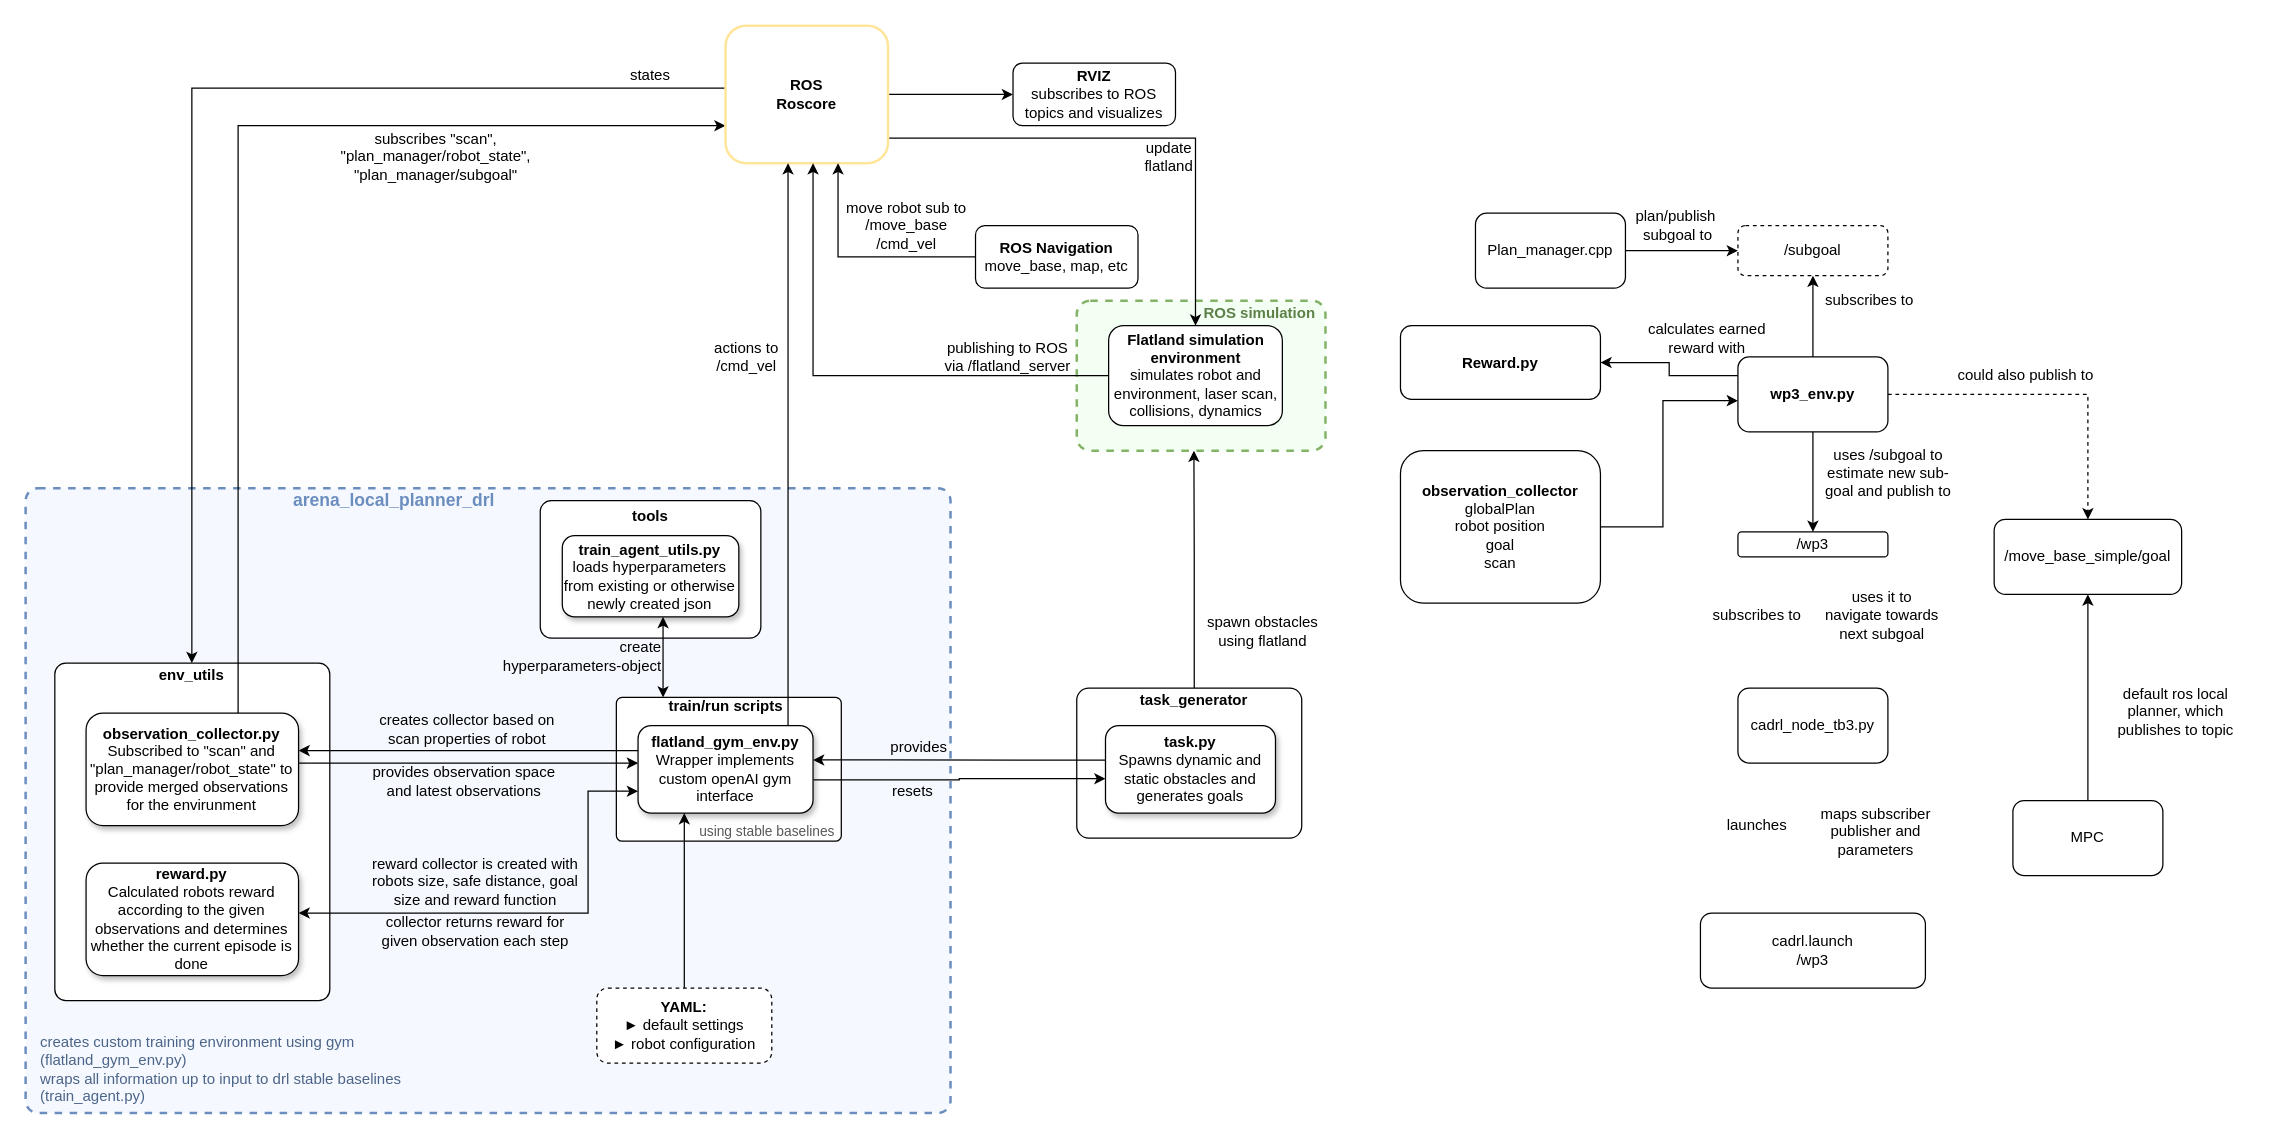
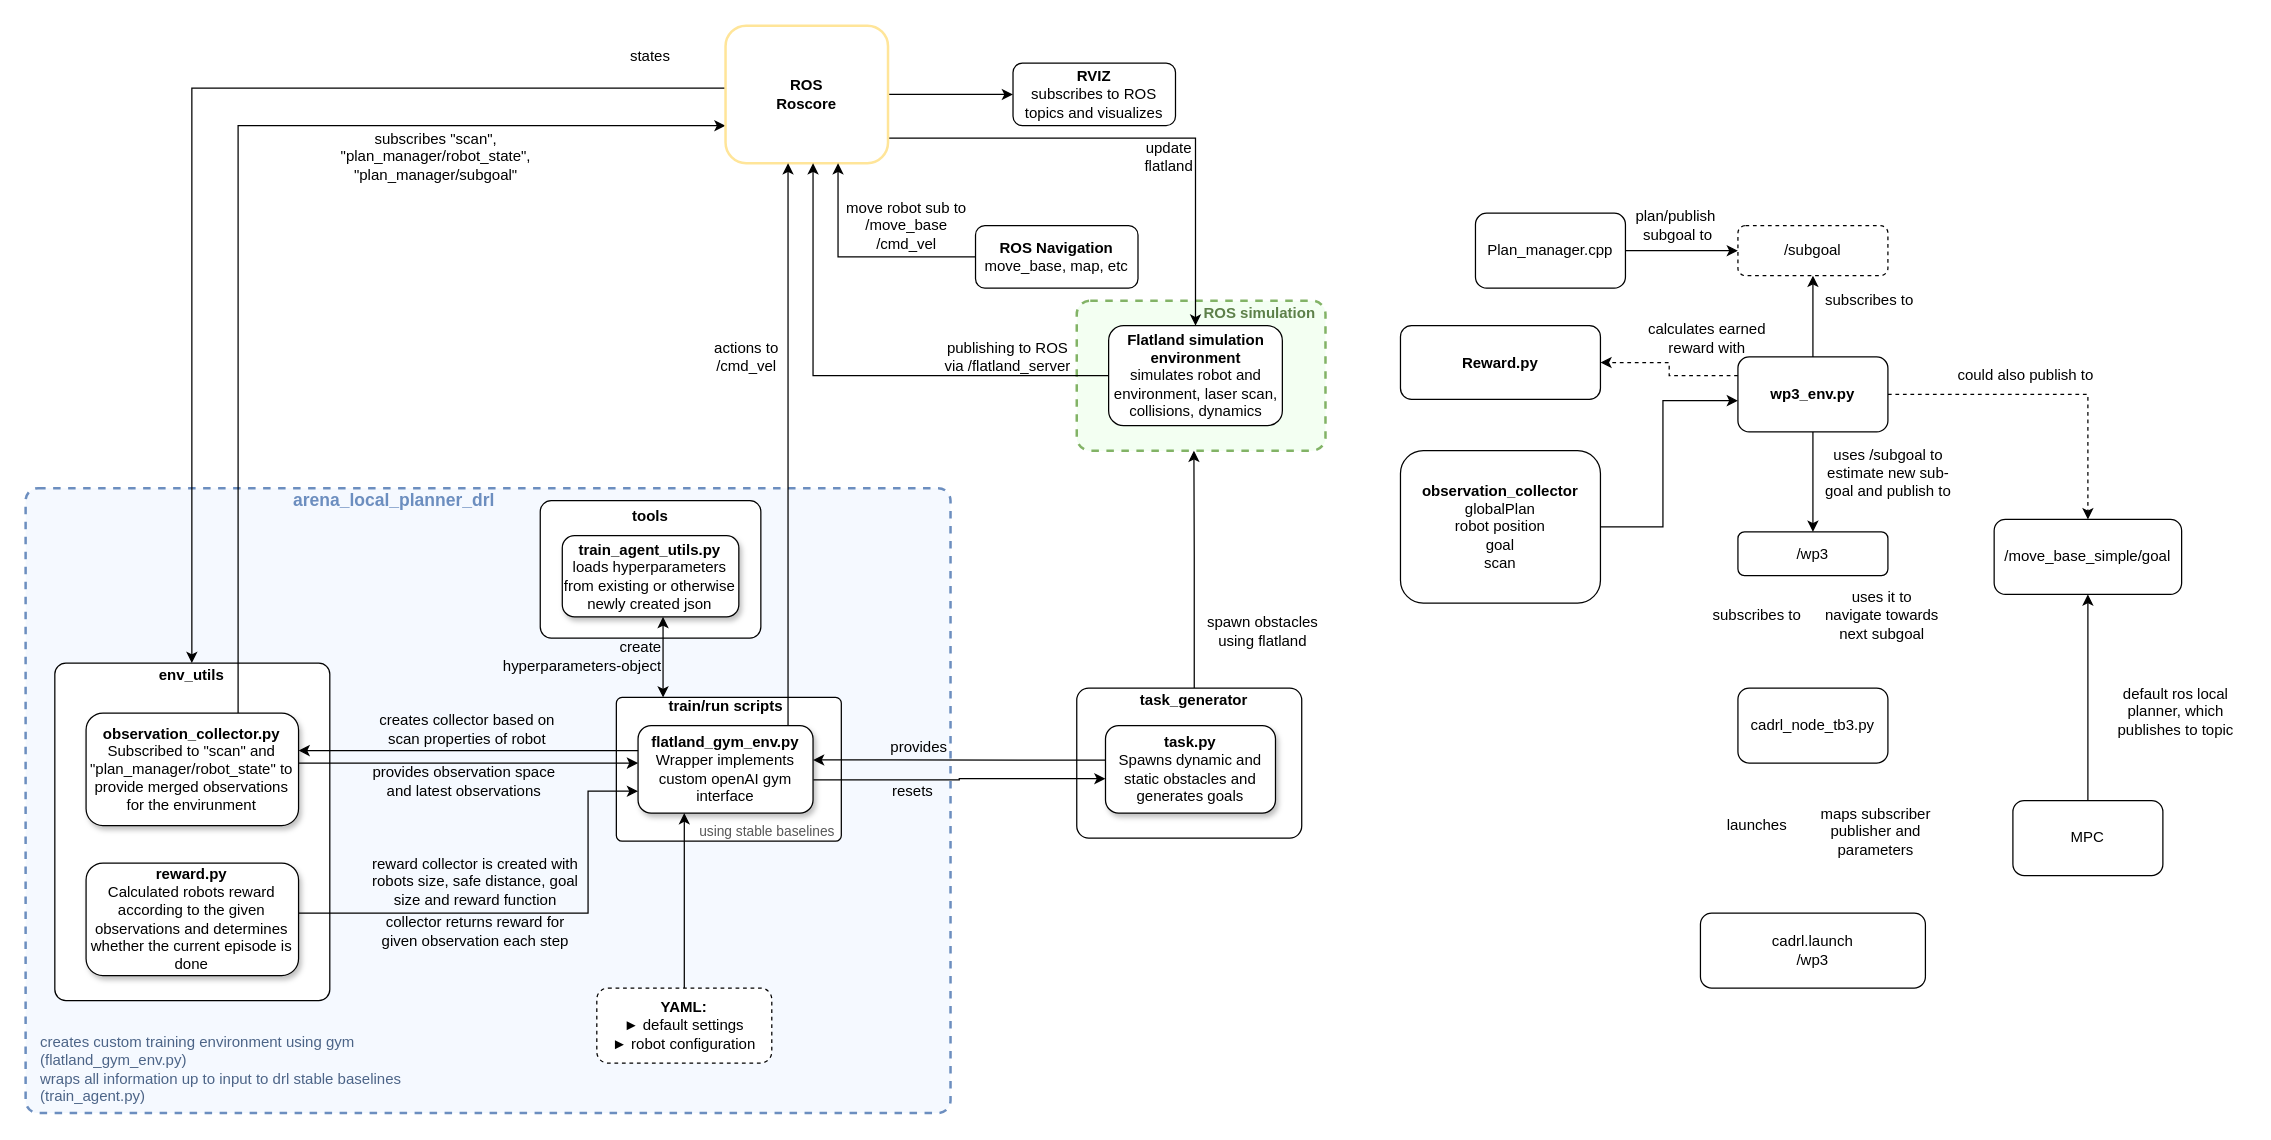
node "states": moved (651, 76) -> (651, 57)
edge "wp3_env.py" -> "Reward.py": style solid -> dashed
node "/wp3": size 150x25 -> 150x44
edge "flatland_gym_env.py Wrapper implements custom openAI gym interface" -- "reward.py Calculated robots reward according to the given observations and determines whether the current episode is done": arrowhead classic -> none
